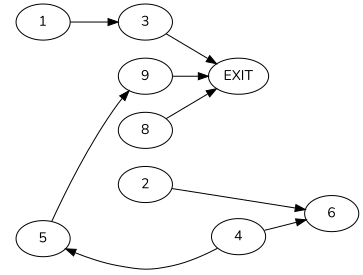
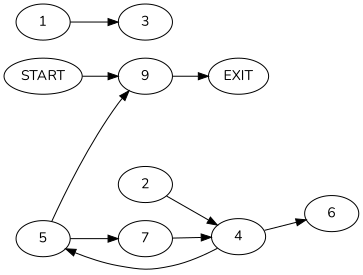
edge "3" -> "EXIT": removed
node "START": added
node "8": removed
edge "2" -> "6": now "2" -> "4"
node "7": added
